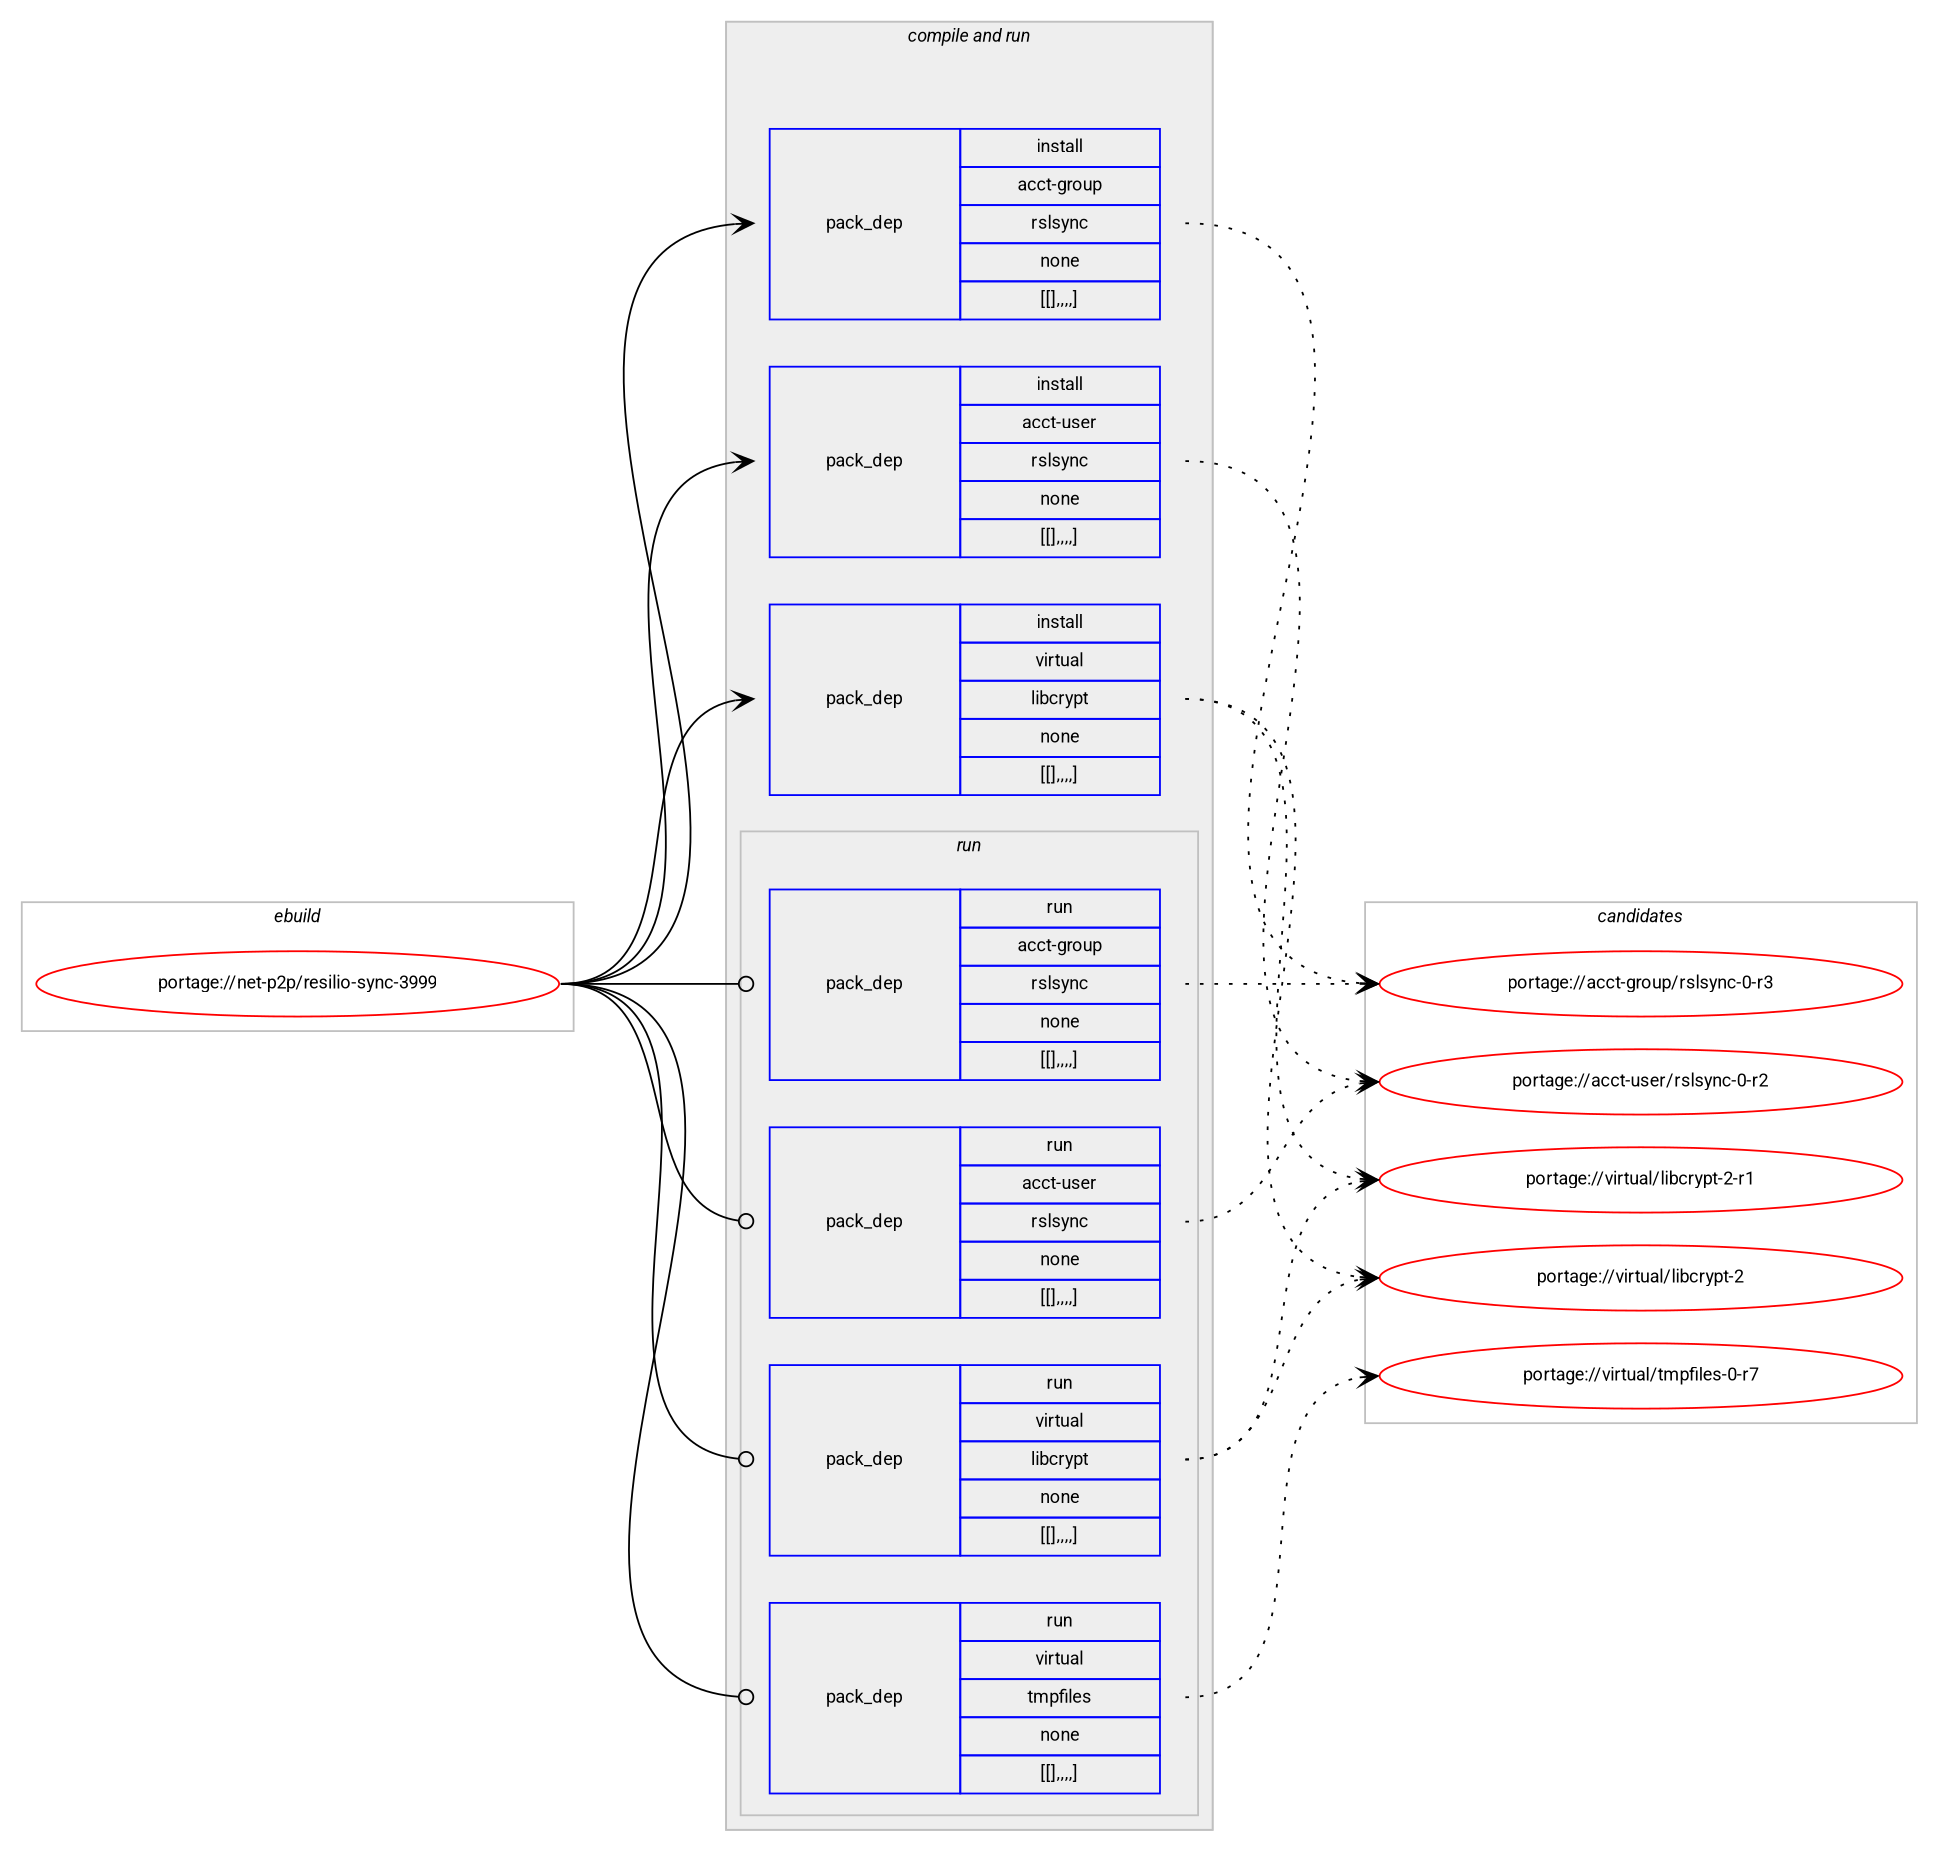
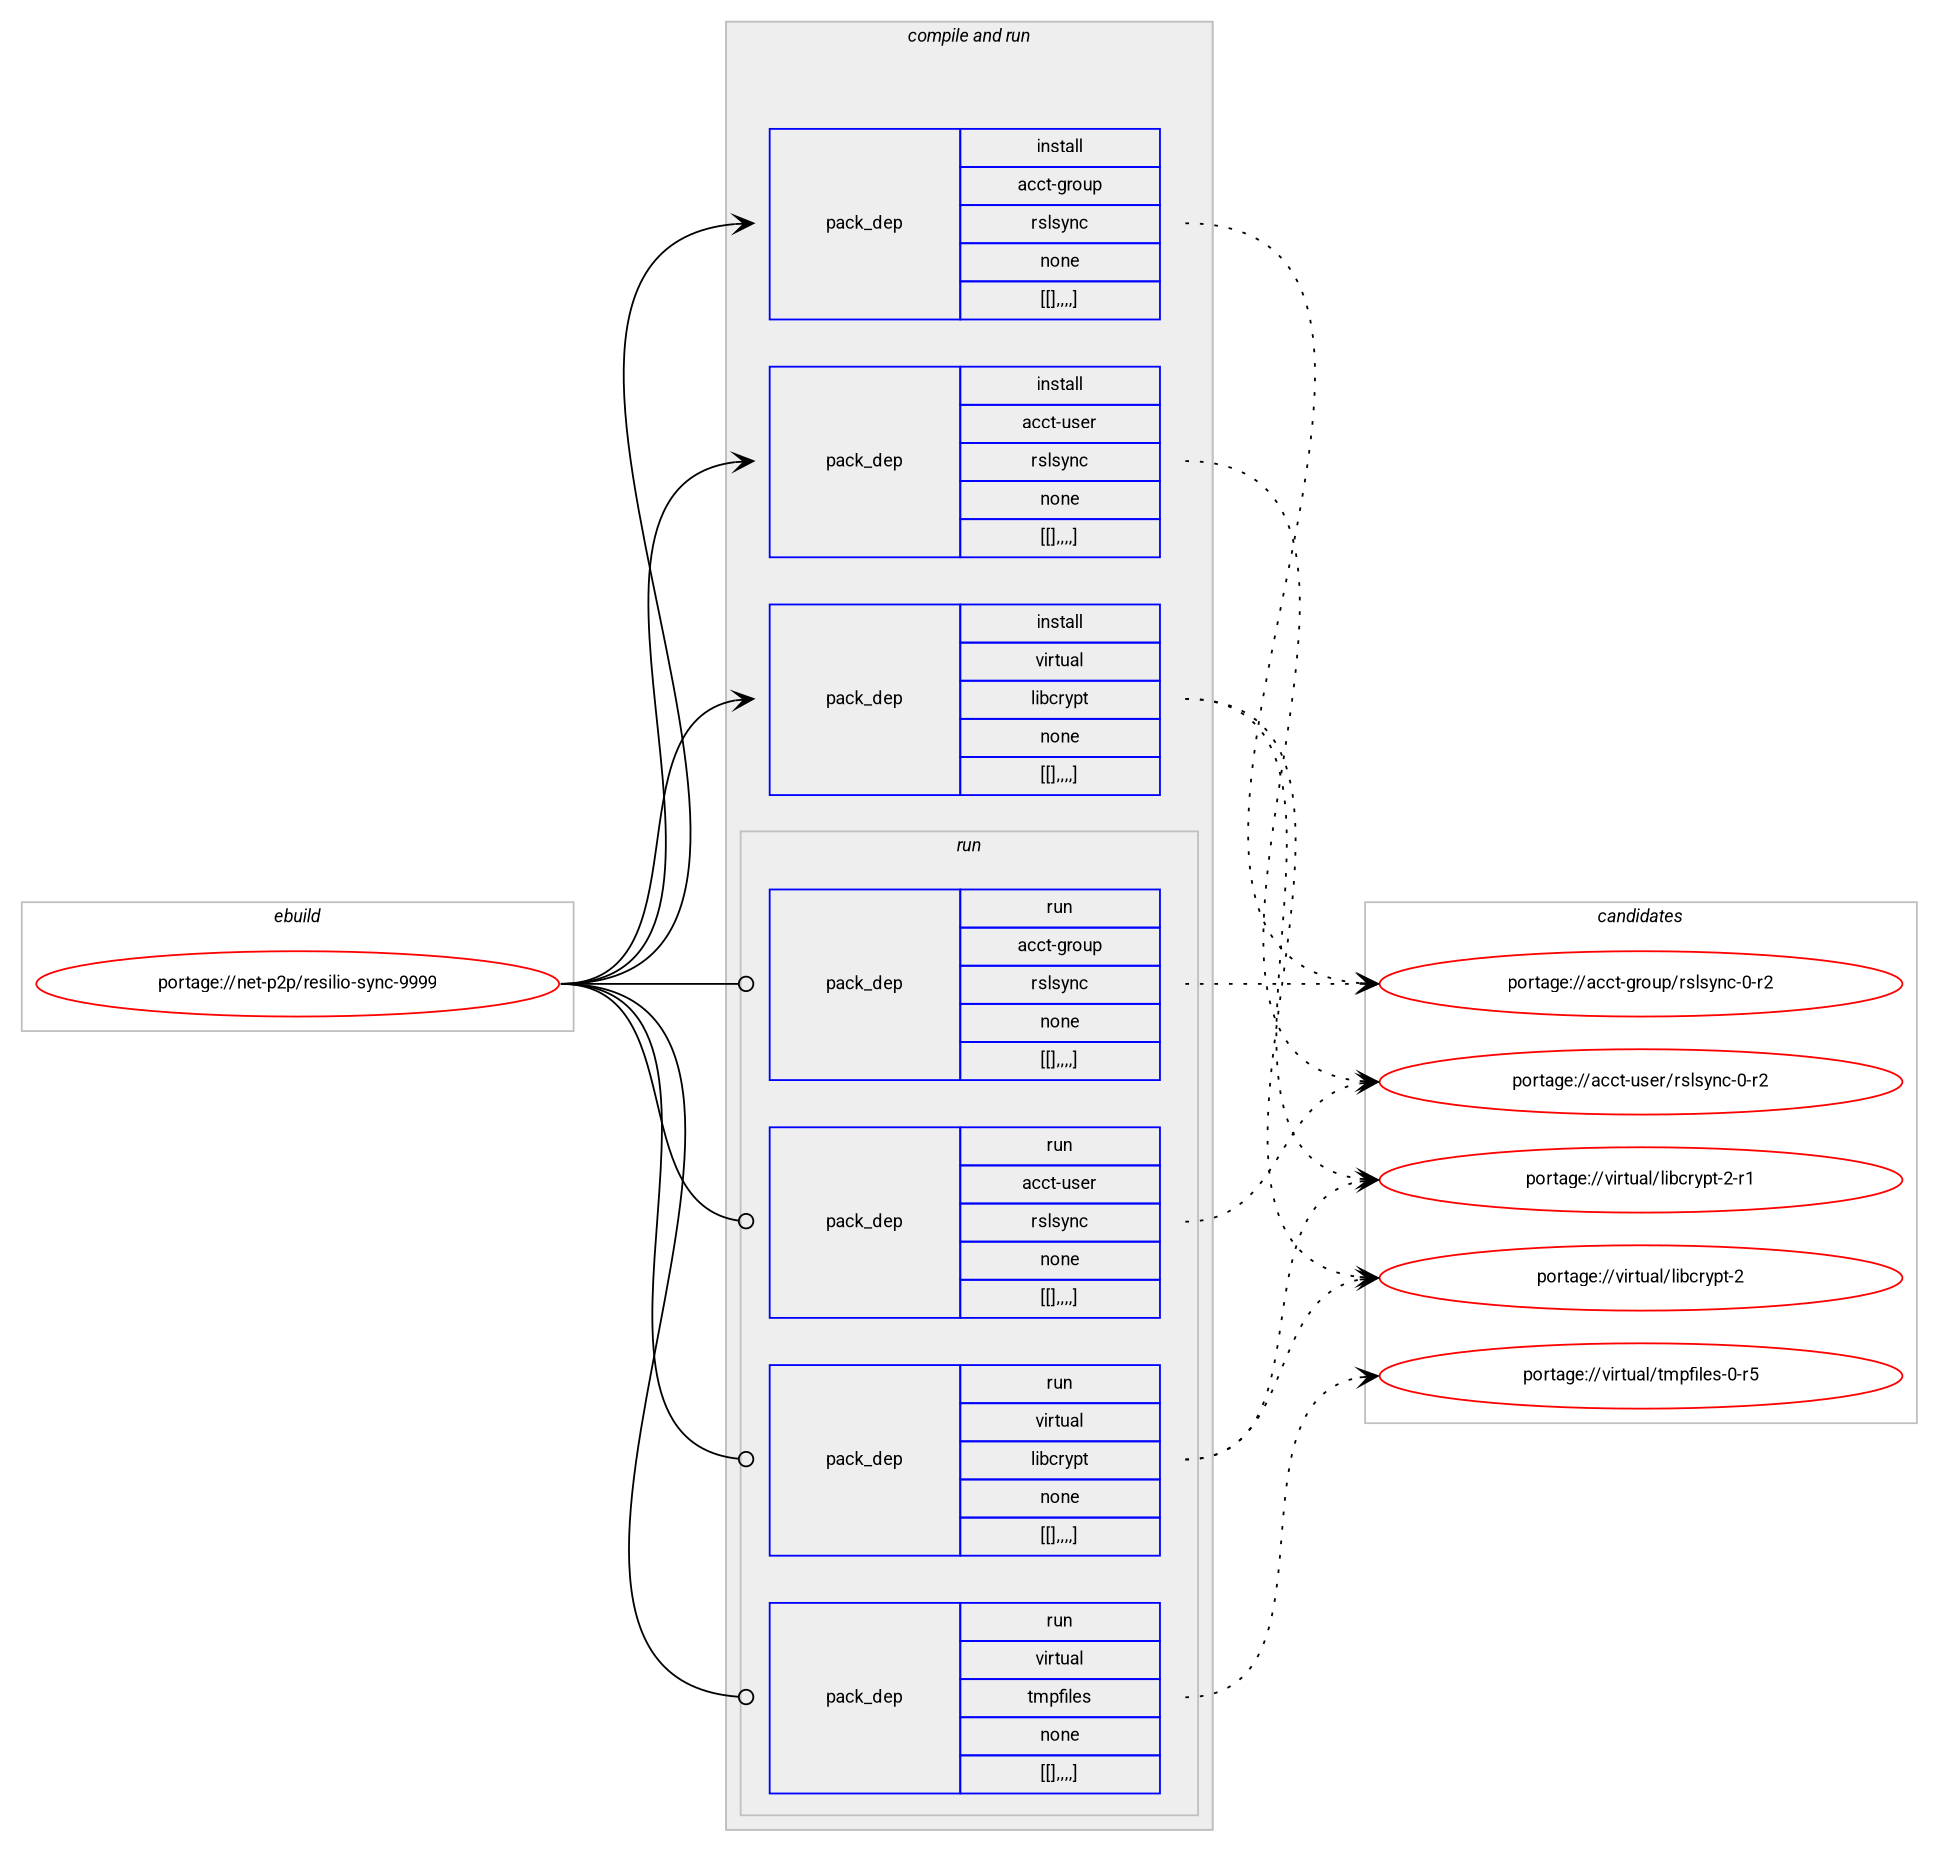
node "portage://net-p2p/resilio-sync-3999": label "portage://net-p2p/resilio-sync-3999" -> "portage://net-p2p/resilio-sync-9999"
node "portage://acct-group/rslsync-0-r3": label "portage://acct-group/rslsync-0-r3" -> "portage://acct-group/rslsync-0-r2"
node "portage://virtual/tmpfiles-0-r7": label "portage://virtual/tmpfiles-0-r7" -> "portage://virtual/tmpfiles-0-r5"
